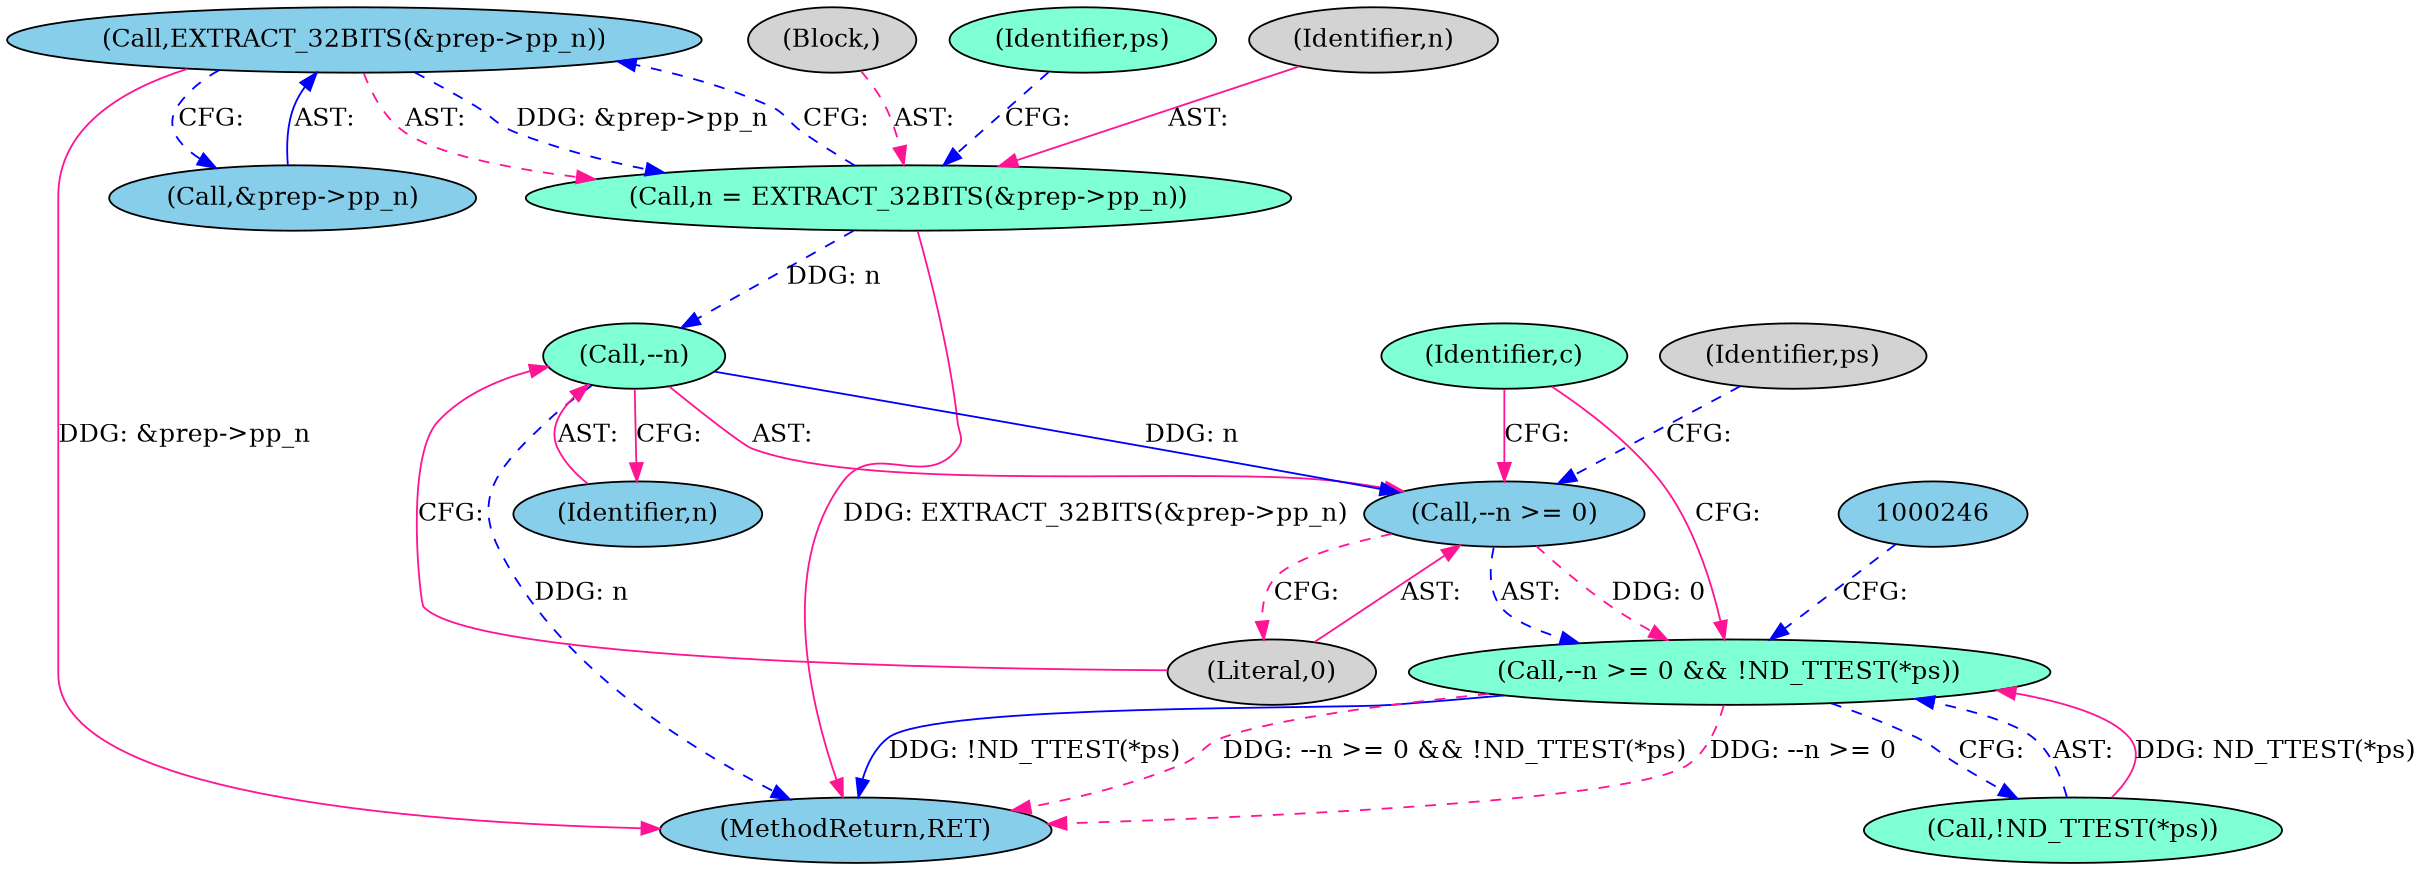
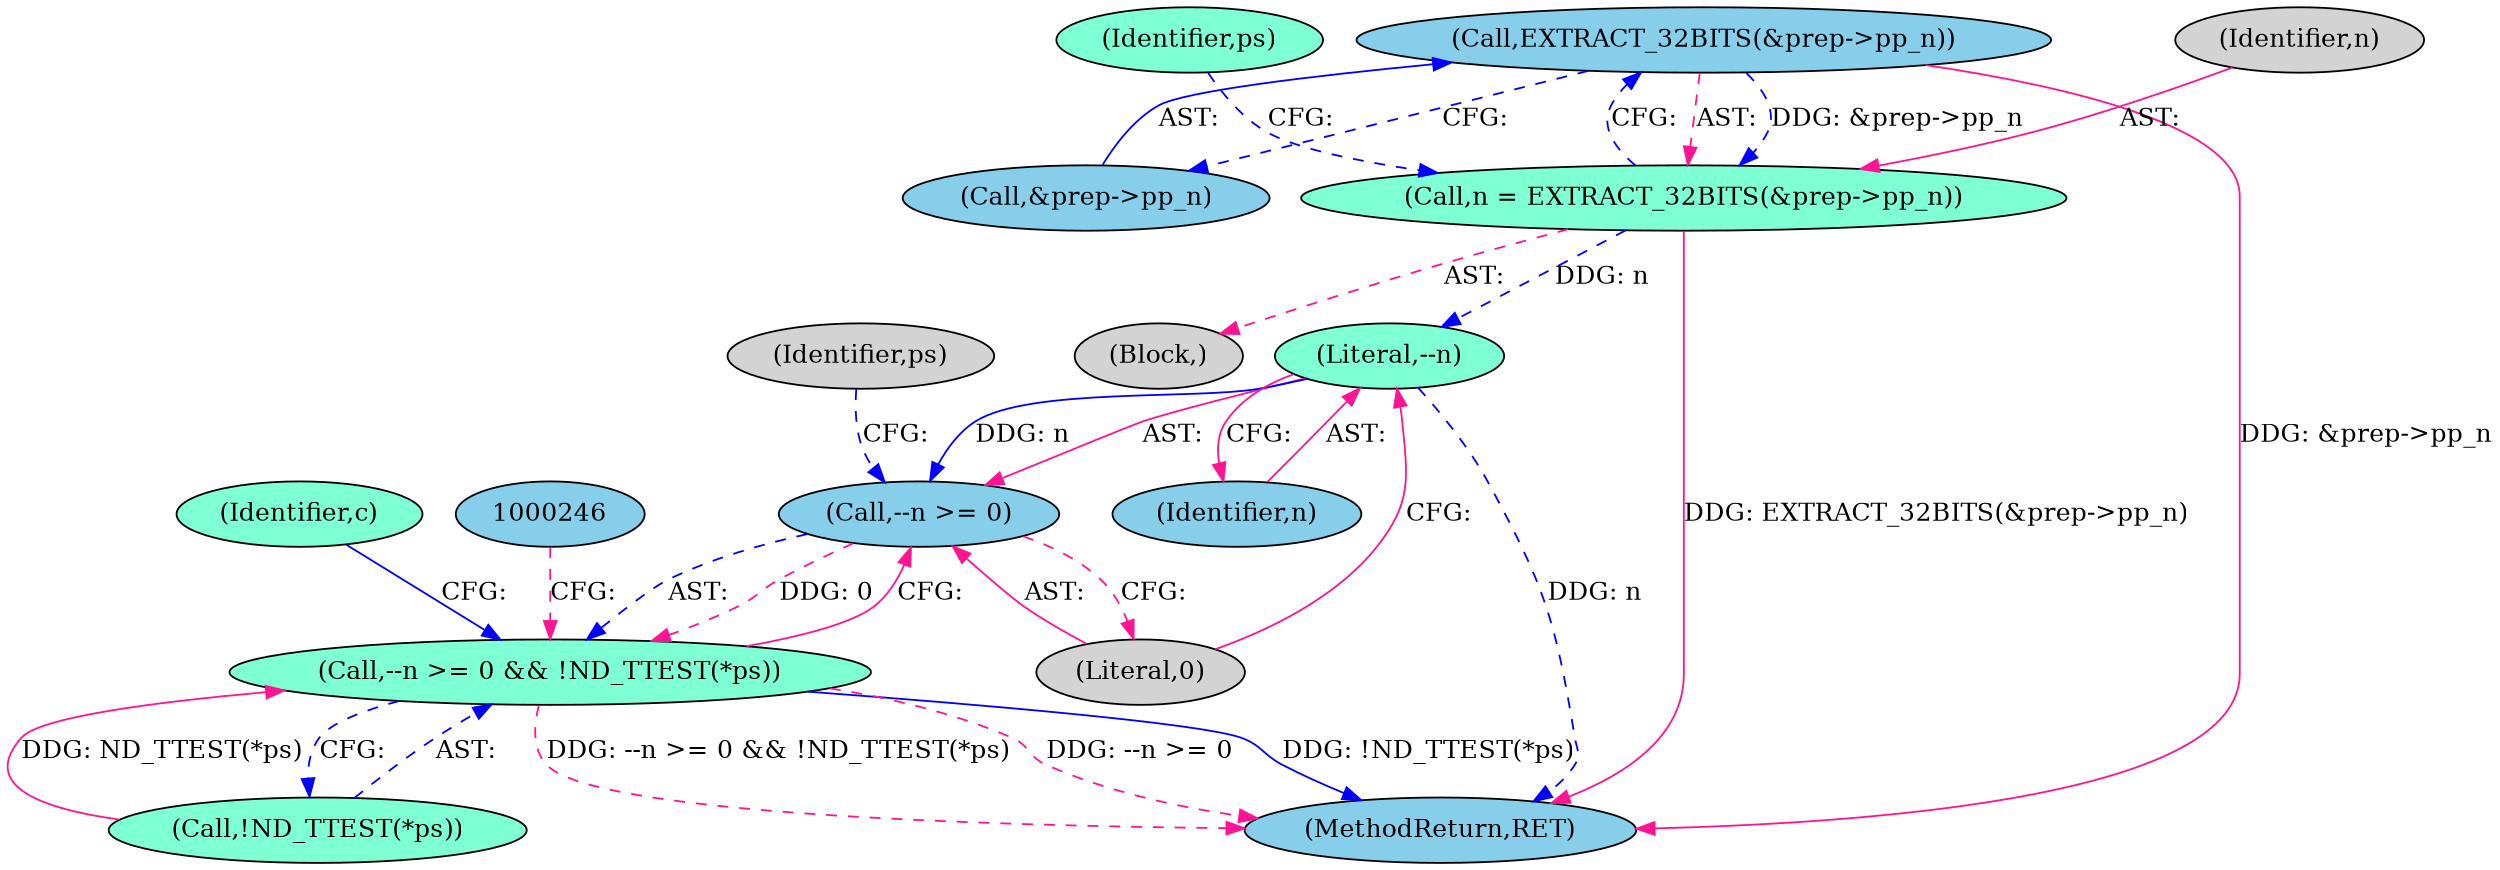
edge "(Block,)" -> "(Call,n = EXTRACT_32BITS(&prep->pp_n))": reversed
node "(Call,--n)": label "(Call,--n)" -> "(Literal,--n)"
edge "(Identifier,c)" -> "(Call,--n >= 0)": now "(Call,--n >= 0 && !ND_TTEST(*ps))" -> "(Call,--n >= 0)"
edge "(Identifier,c)" -> "(Call,--n >= 0 && !ND_TTEST(*ps))": color deeppink -> blue
edge "1000246" -> "(Call,--n >= 0 && !ND_TTEST(*ps))": color blue -> deeppink
